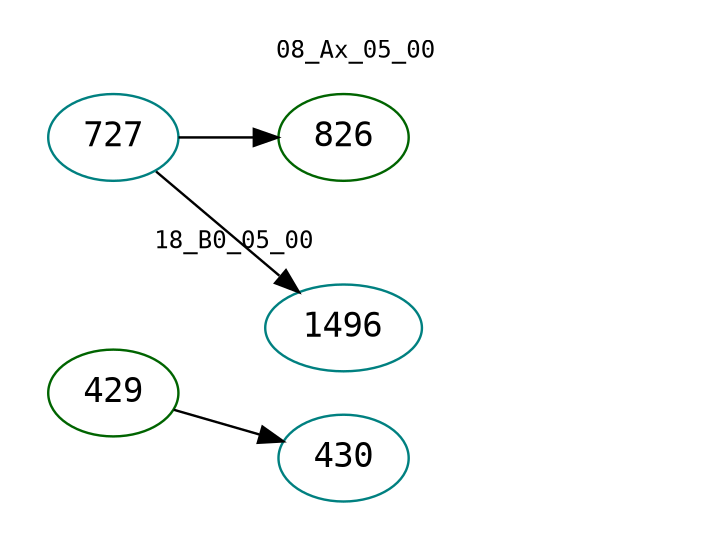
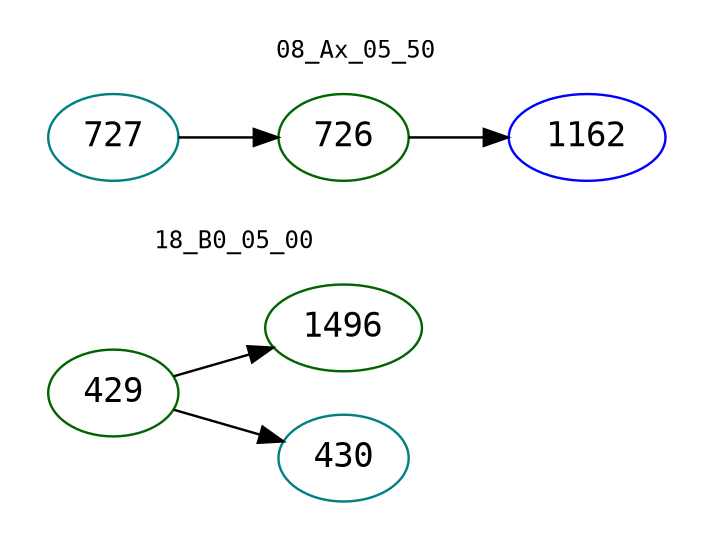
cluster "08_Ax_05_00": label "08_Ax_05_00" -> "08_Ax_05_50"
node "826": label "826" -> "726"
node "1162": added
edge "727" -> "1496": now "429" -> "1496"
node "1496": color teal -> darkgreen
